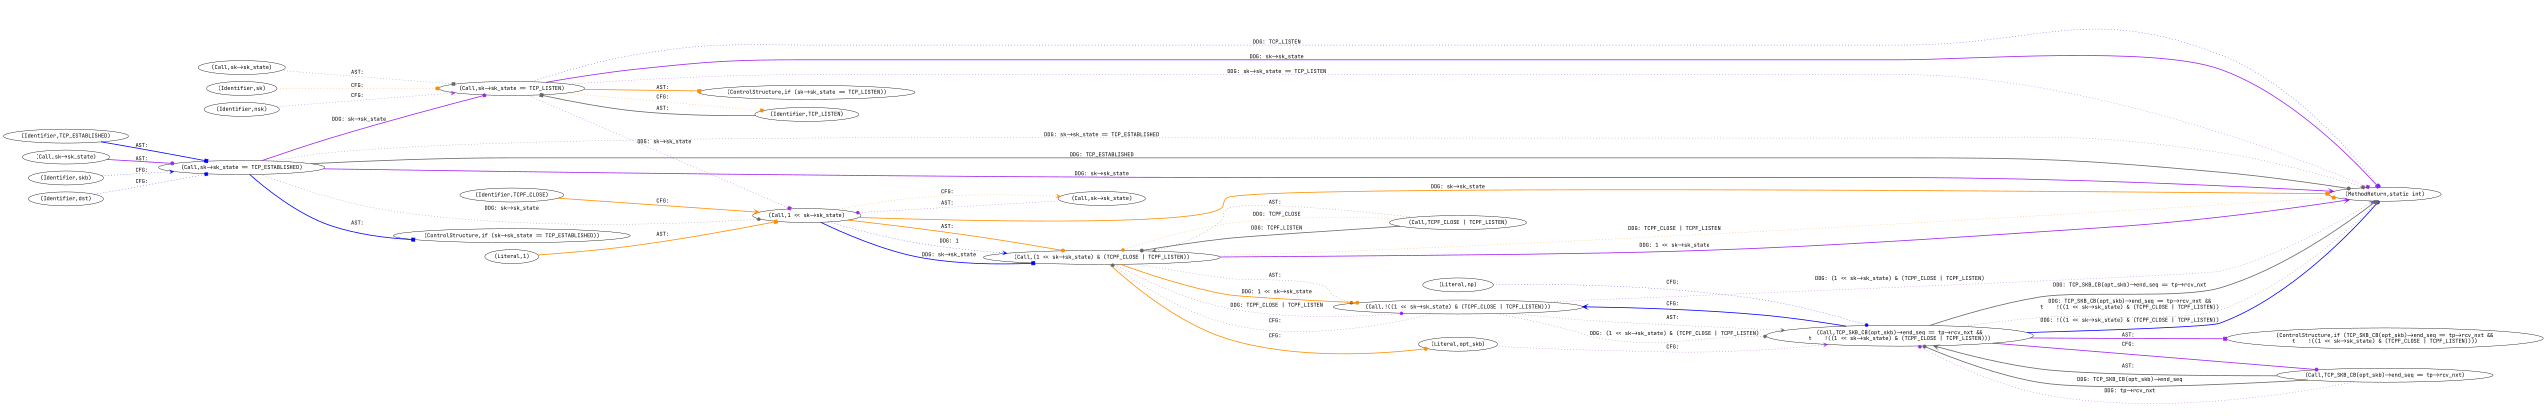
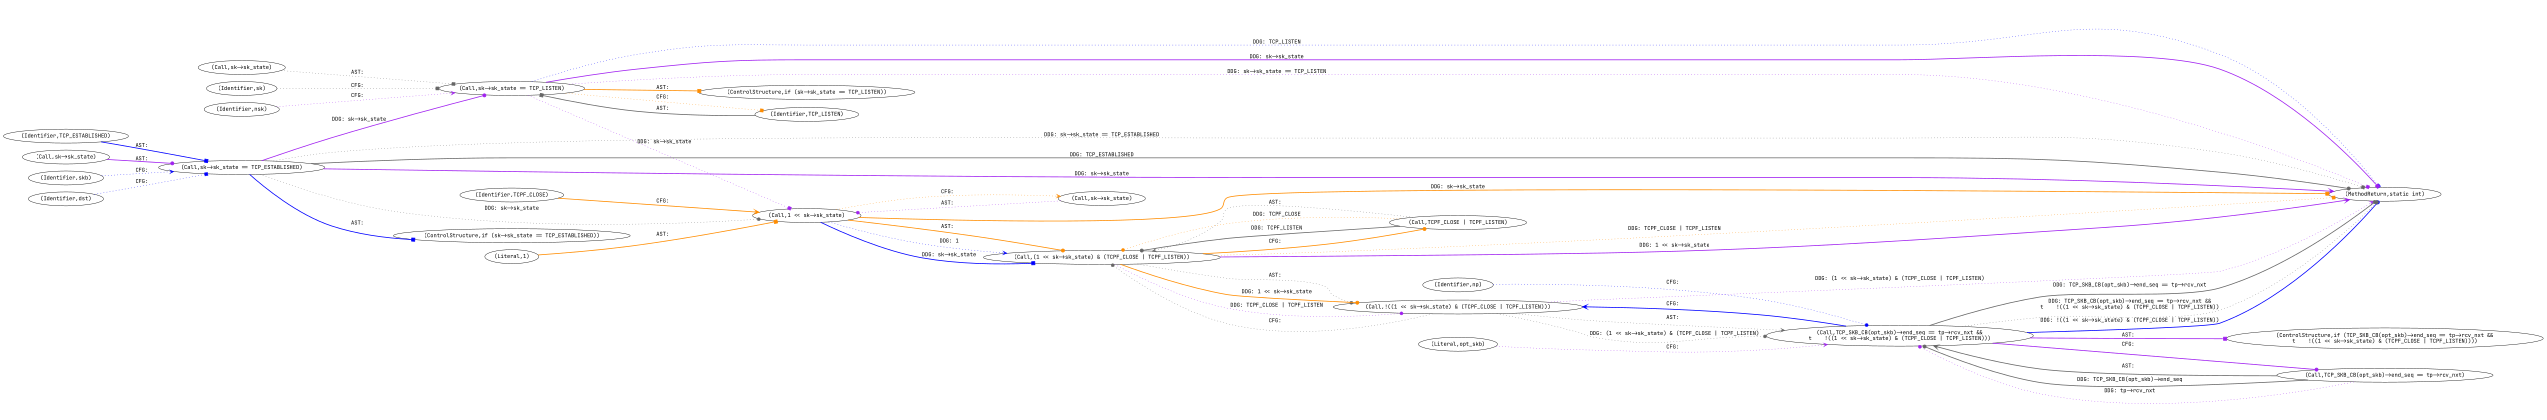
edge "(Identifier,sk)" -> "(Call,sk->sk_state == TCP_LISTEN)": color darkorange -> gray40
node "(Literal,np)": label "(Literal,np)" -> "(Identifier,np)"
edge "(Call,(1 << sk->sk_state) & (TCPF_CLOSE | TCPF_LISTEN))" -> "(Literal,opt_skb)": now "(Call,(1 << sk->sk_state) & (TCPF_CLOSE | TCPF_LISTEN))" -> "(Call,TCPF_CLOSE | TCPF_LISTEN)"
